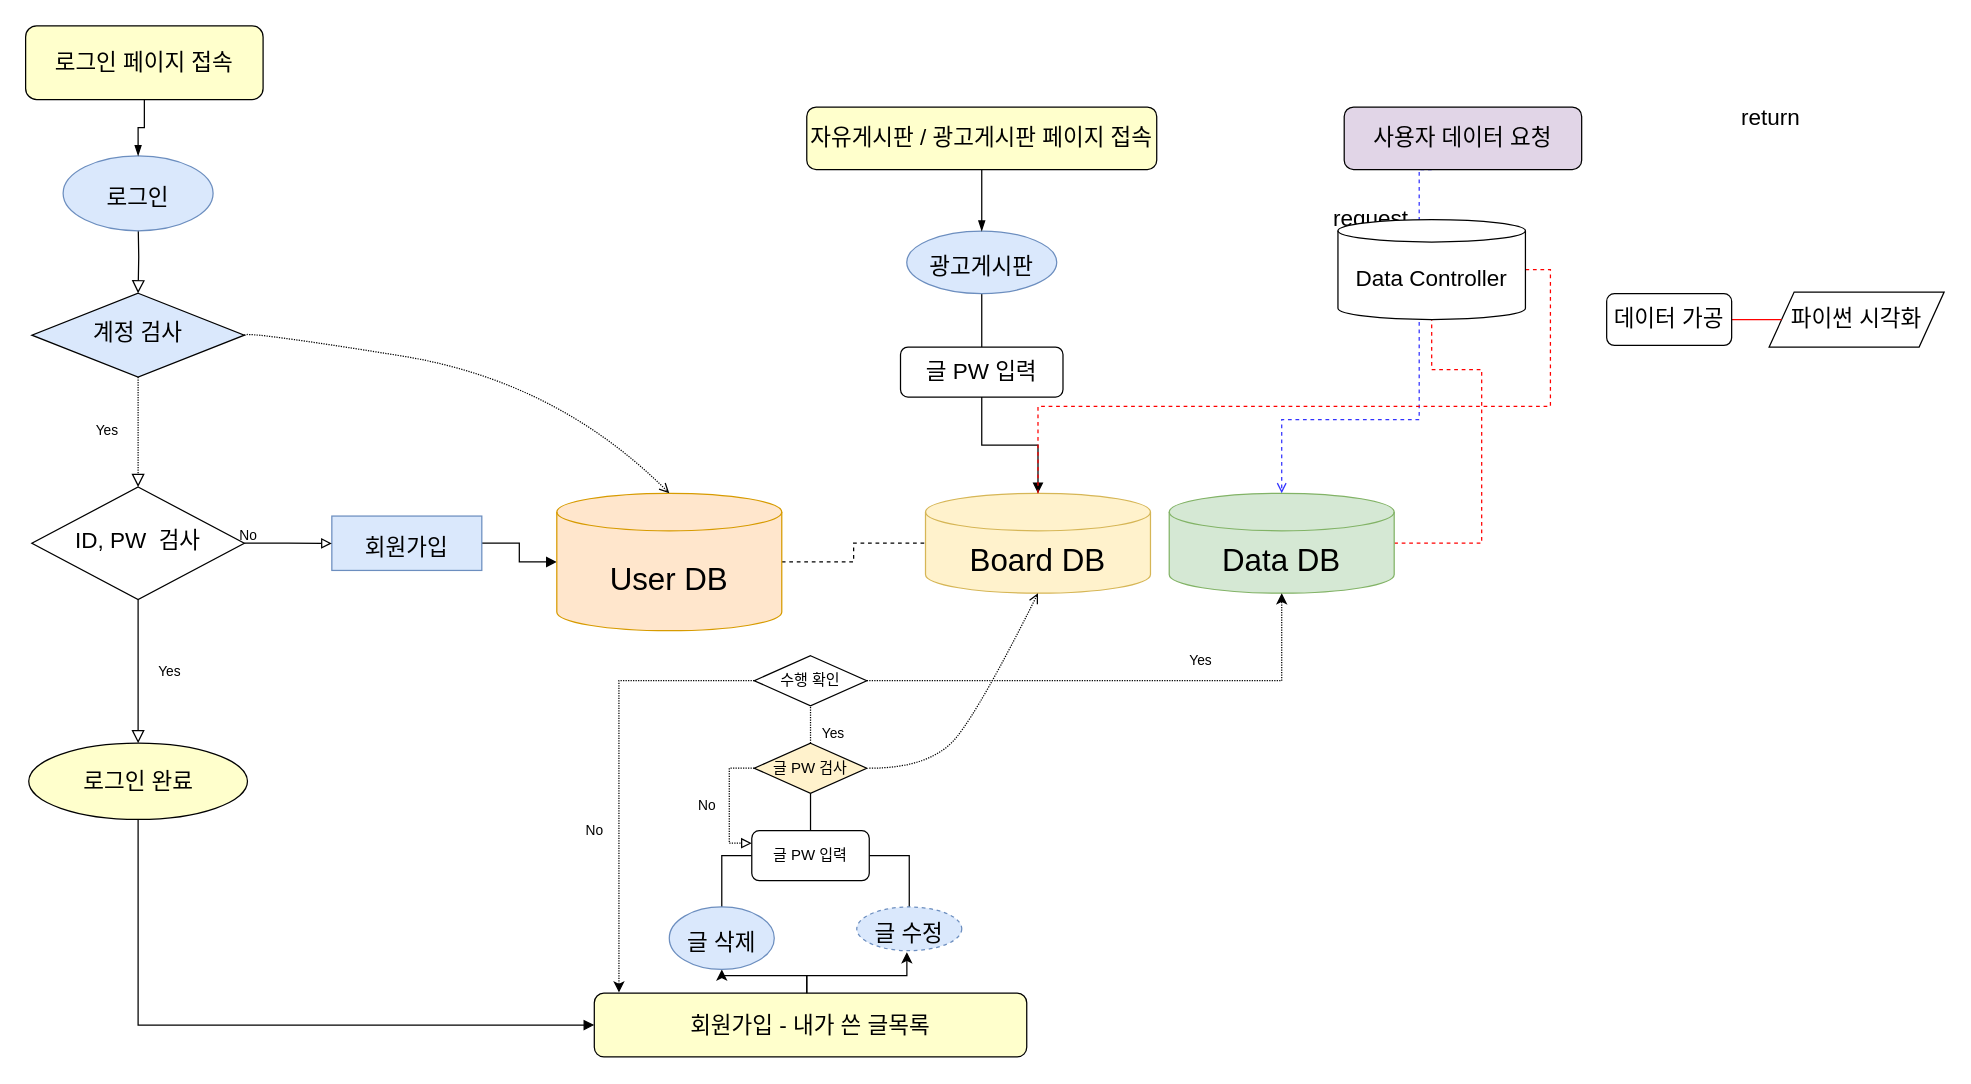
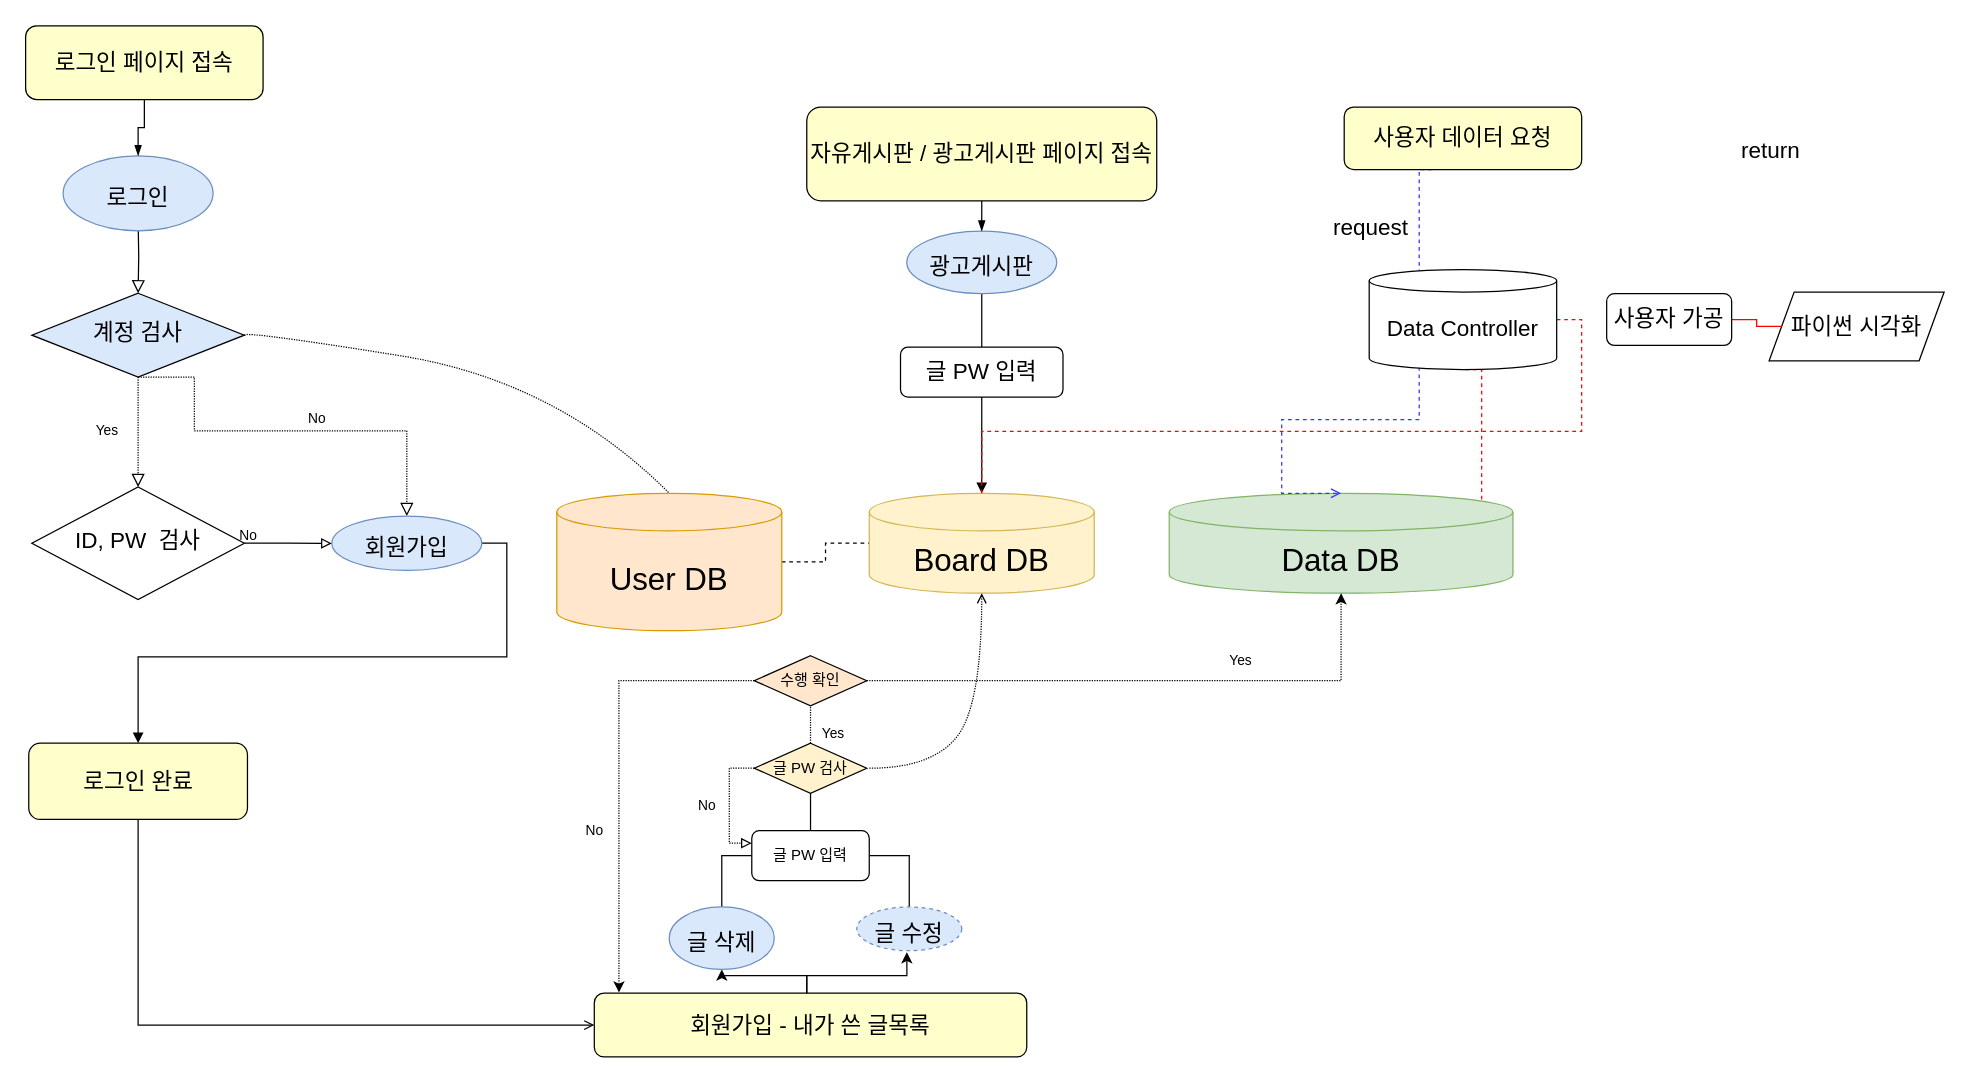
node "자유게시판 / 광고게시판 페이지 접속": size 350x63 -> 350x94
node "사용자 데이터 요청": fillcolor #e1d5e7 -> #ffffcc
node "Data Controller": moved (1432, 269) -> (1463, 319)
node "데이터 가공": label "데이터 가공" -> "사용자 가공"
node "파이썬 시각화": size 175x55 -> 175x69
edge "계정 검사" -> "회원가입": added, label "No"
edge "계정 검사" -> "User DB": arrowhead open -> none
node "회원가입": shape rectangle -> ellipse
node "Board DB": moved (1038, 543) -> (982, 543)
node "Data DB": size 225x100 -> 344x100
edge "회원가입" -> "User DB": now "회원가입" -> "로그인 완료"
edge "ID, PW 검사" -> "로그인 완료": removed, label "Yes"
node "수행 확인": fillcolor #ffffff -> #ffe6cc
node "로그인 완료": shape ellipse -> rounded rectangle
edge "로그인 완료" -> "회원가입 - 내가 쓴 글목록": arrowhead block -> open
